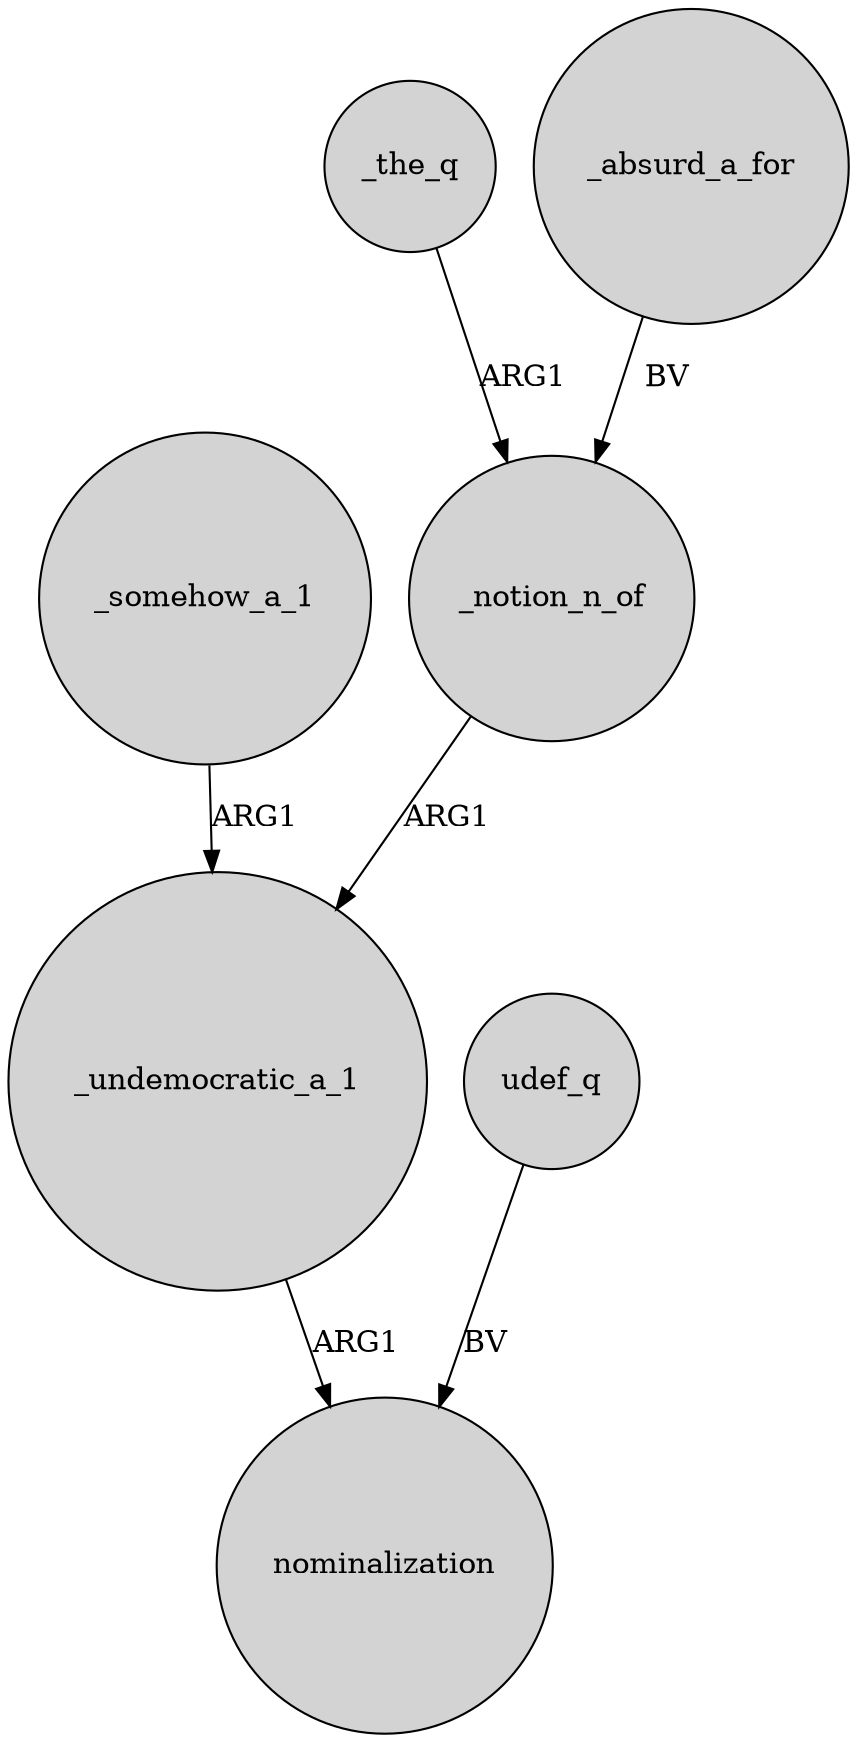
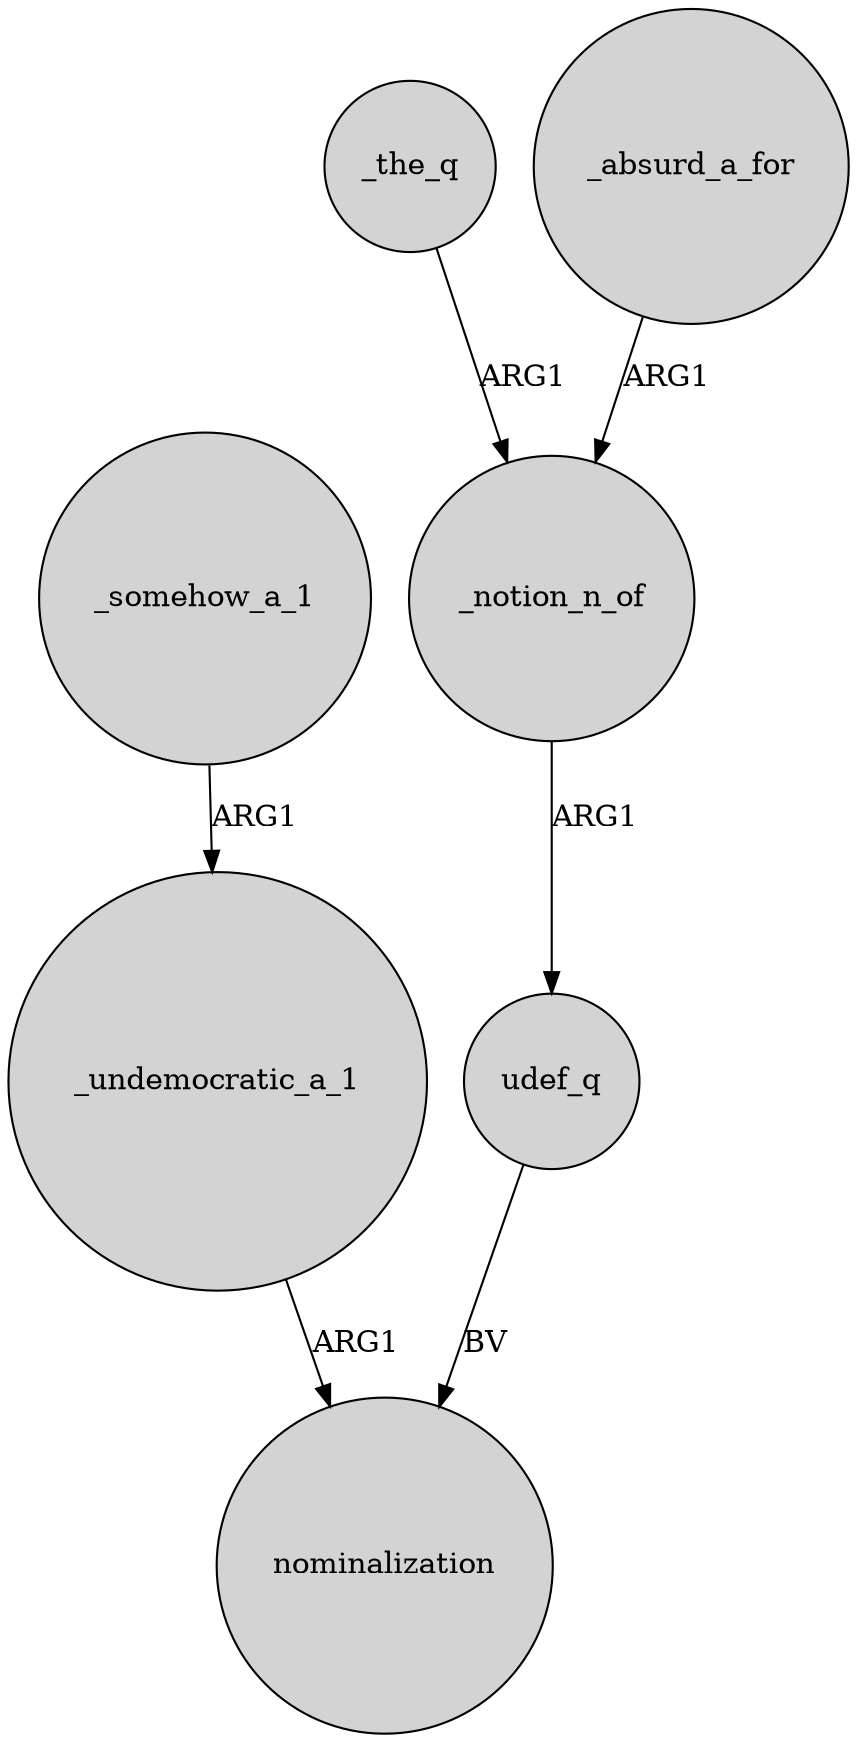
edge "_absurd_a_for" -> "_notion_n_of": label "BV" -> "ARG1"
edge "_notion_n_of" -> "_undemocratic_a_1": now "_notion_n_of" -> "udef_q"
